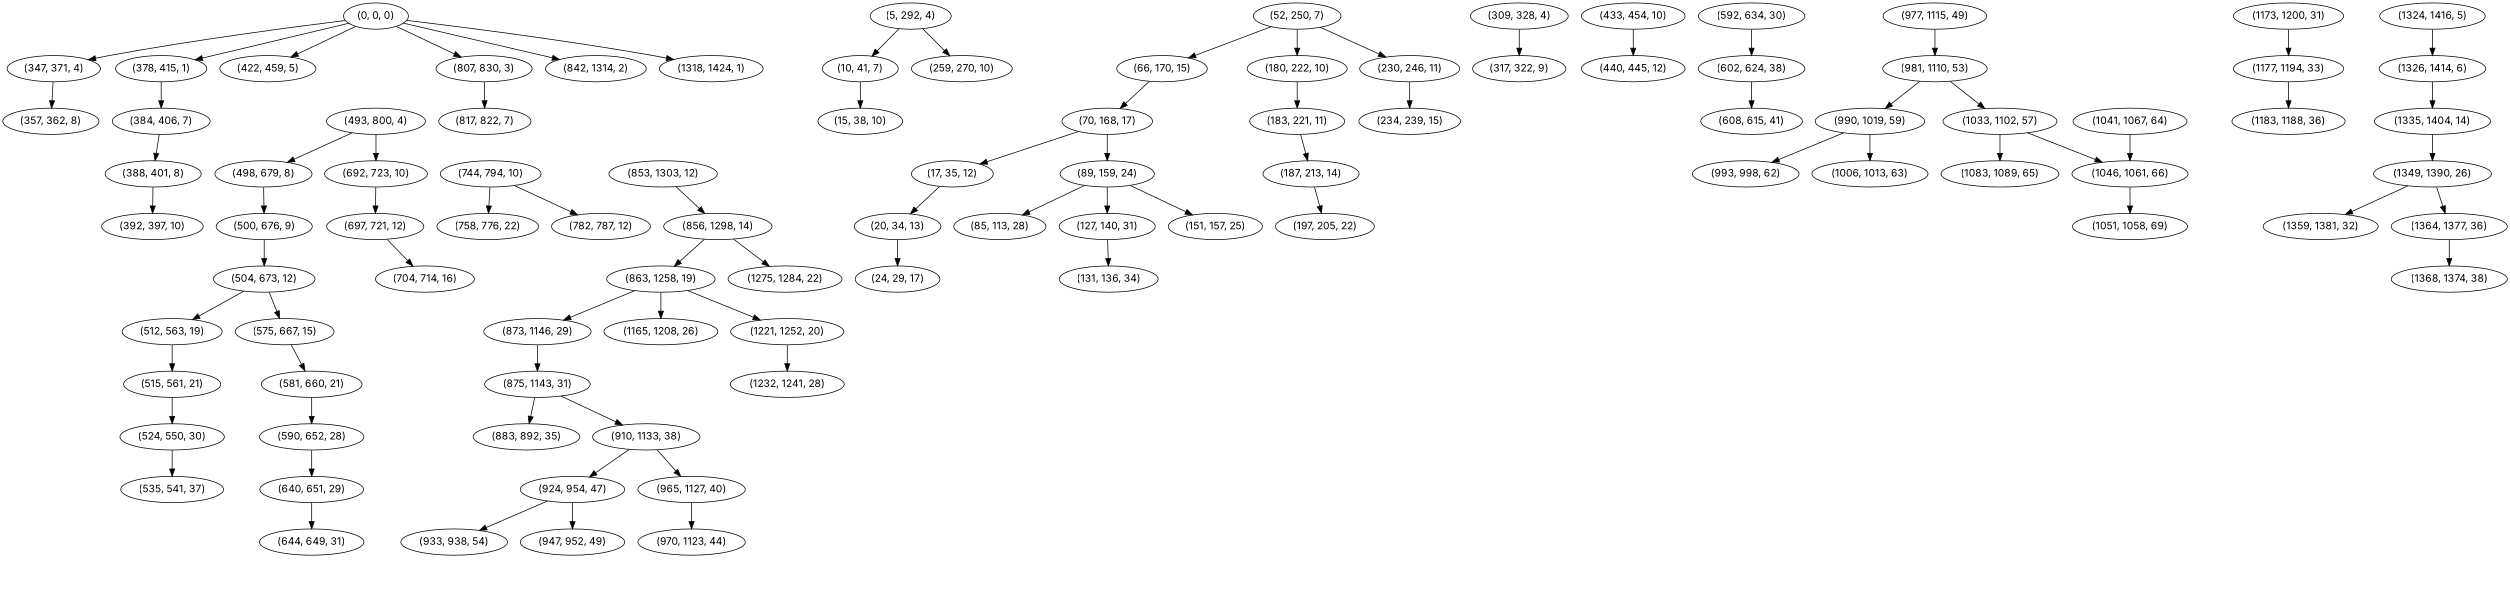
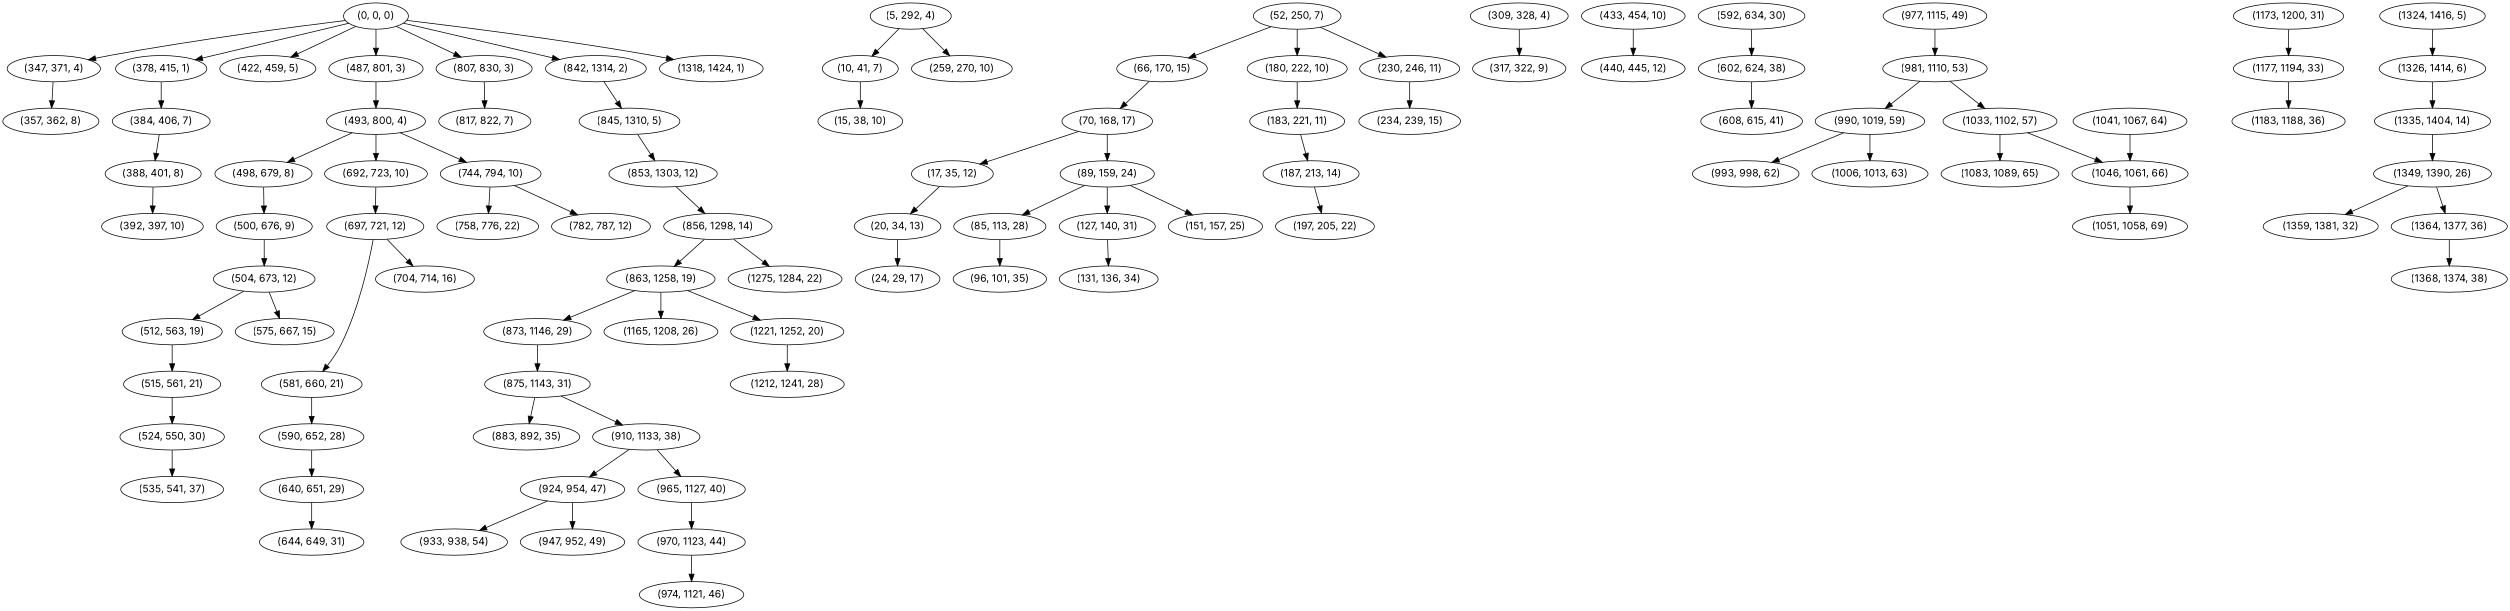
node "(487, 801, 3)": added
node "(845, 1310, 5)": added
edge "(493, 800, 4)" -> "(744, 794, 10)": added
node "(96, 101, 35)": added
edge "(575, 667, 15)" -> "(581, 660, 21)": now "(697, 721, 12)" -> "(581, 660, 21)"
node "(1232, 1241, 28)": label "(1232, 1241, 28)" -> "(1212, 1241, 28)"
node "(974, 1121, 46)": added
